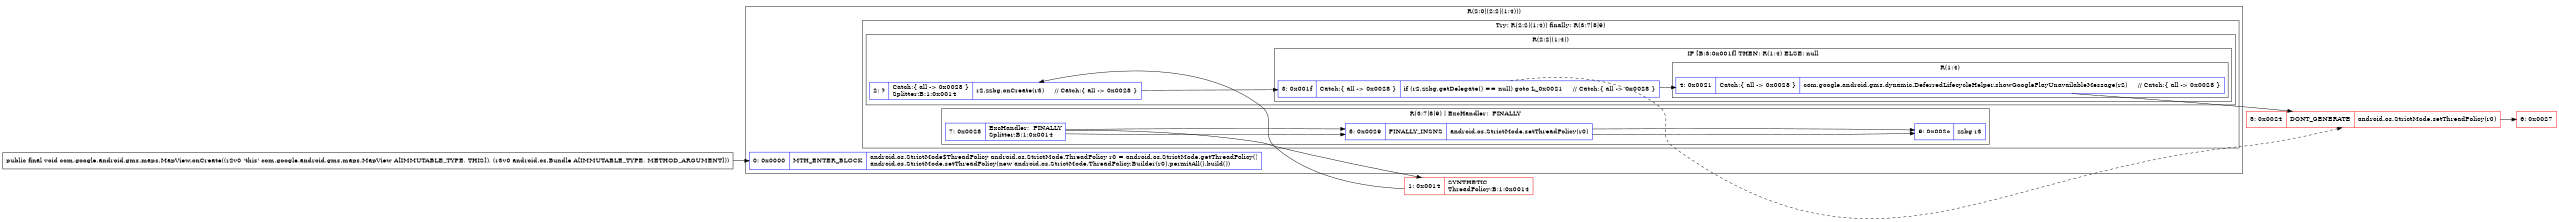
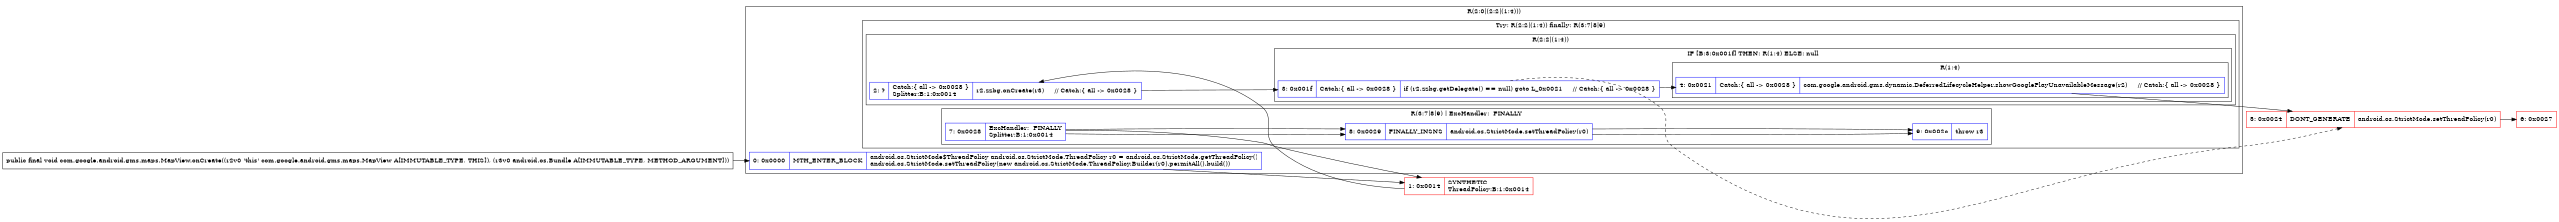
node "9: 0x002c": text "zzbg r3" -> "throw r3"
edge "0: 0x0000" -> "1: 0x0014": added
